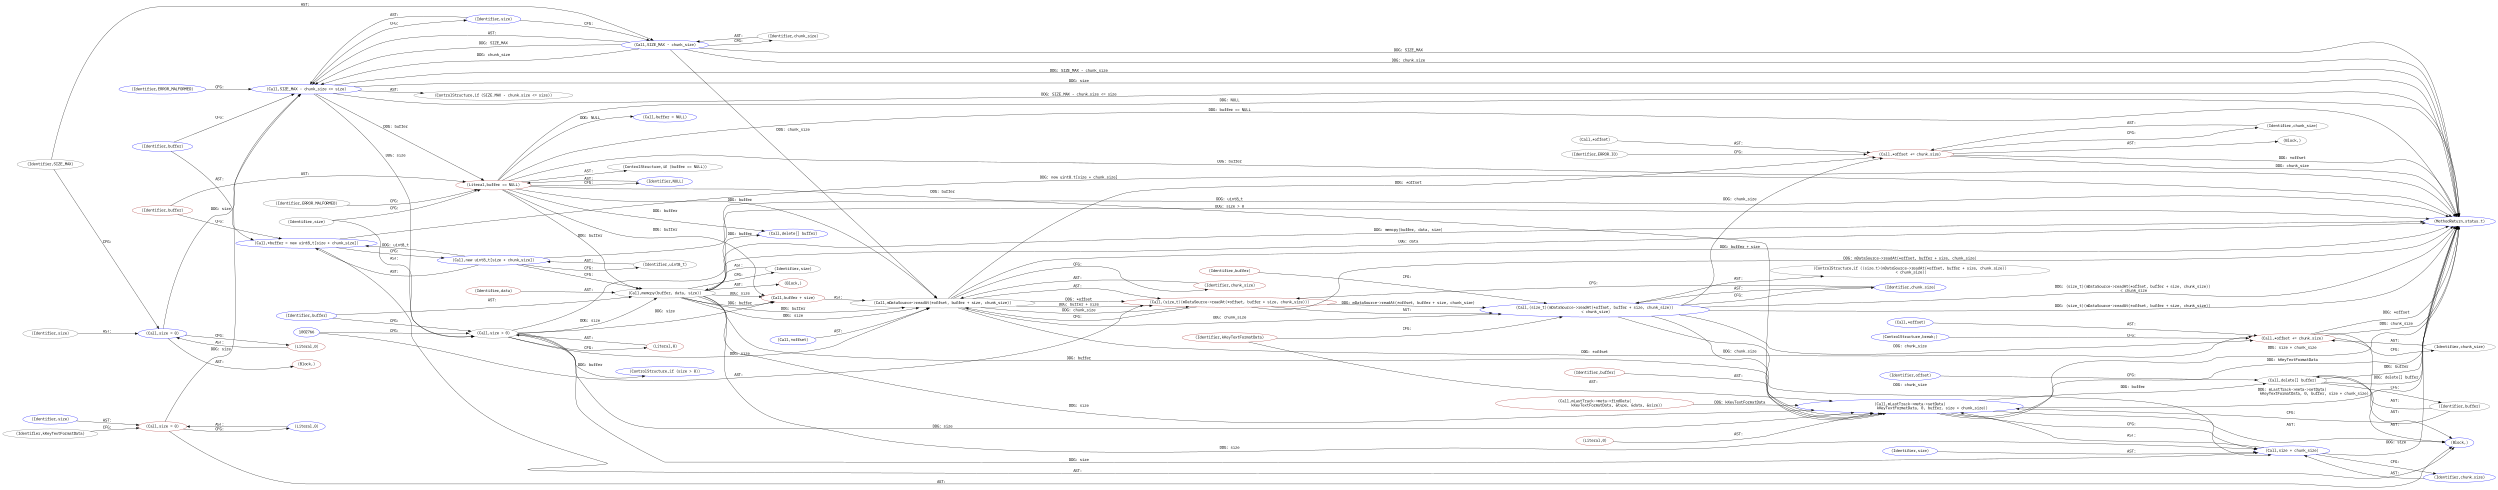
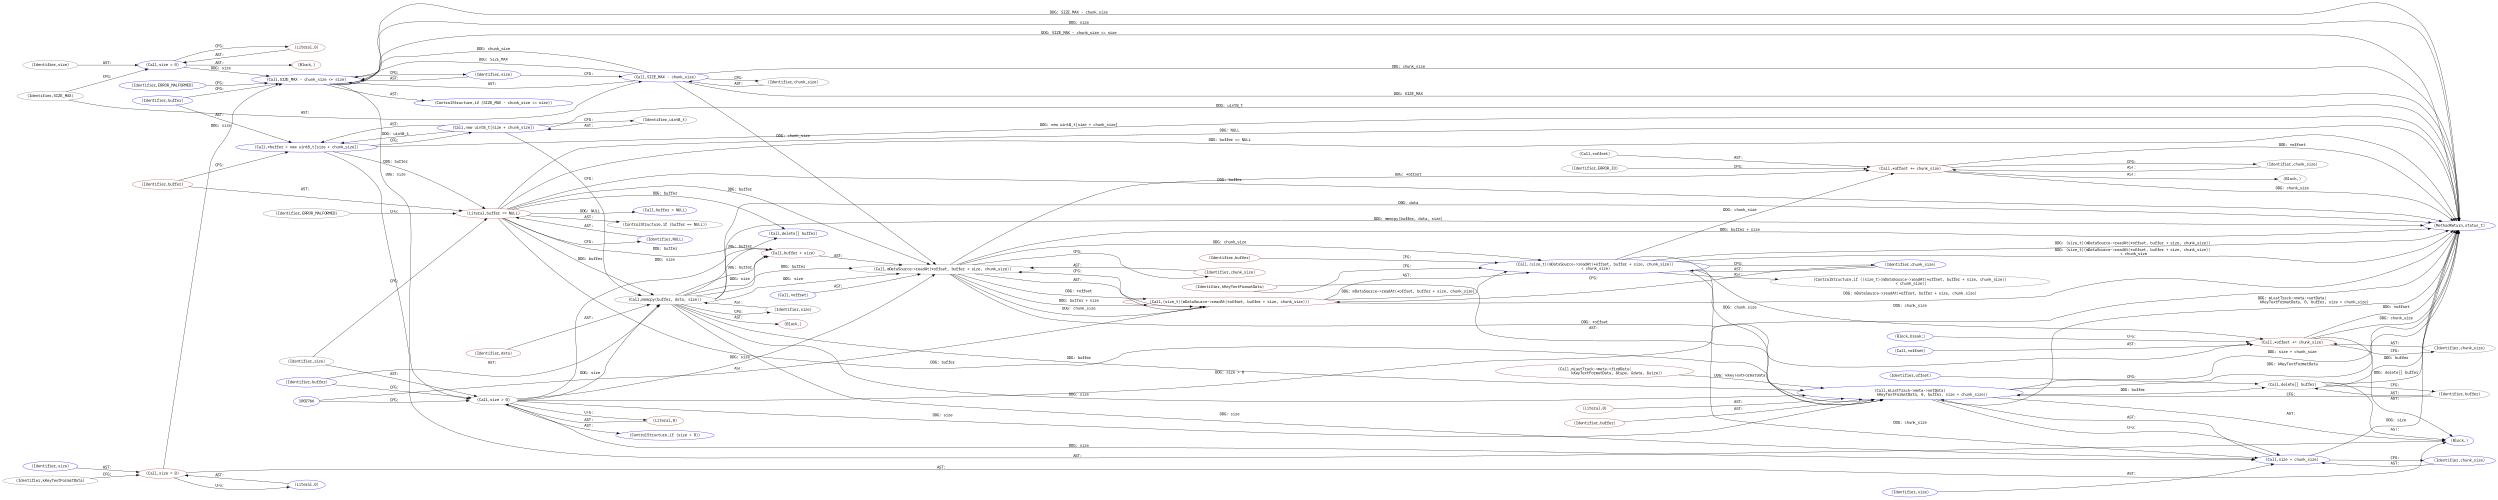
node "(ControlStructure,if (SIZE_MAX - chunk_size <= size))": color gray40 -> blue
edge "(Call,SIZE_MAX - chunk_size <= size)" -> "(Literal,buffer == NULL)": now "(Call,*buffer = new uint8_t[size + chunk_size])" -> "(Literal,buffer == NULL)"
node "(ControlStructure,break;)": label "(ControlStructure,break;)" -> "(Block,break;)"
edge "(Call,size > 0)" -> "(ControlStructure,if (size > 0))": label "DDG: buffer" -> "AST: "
